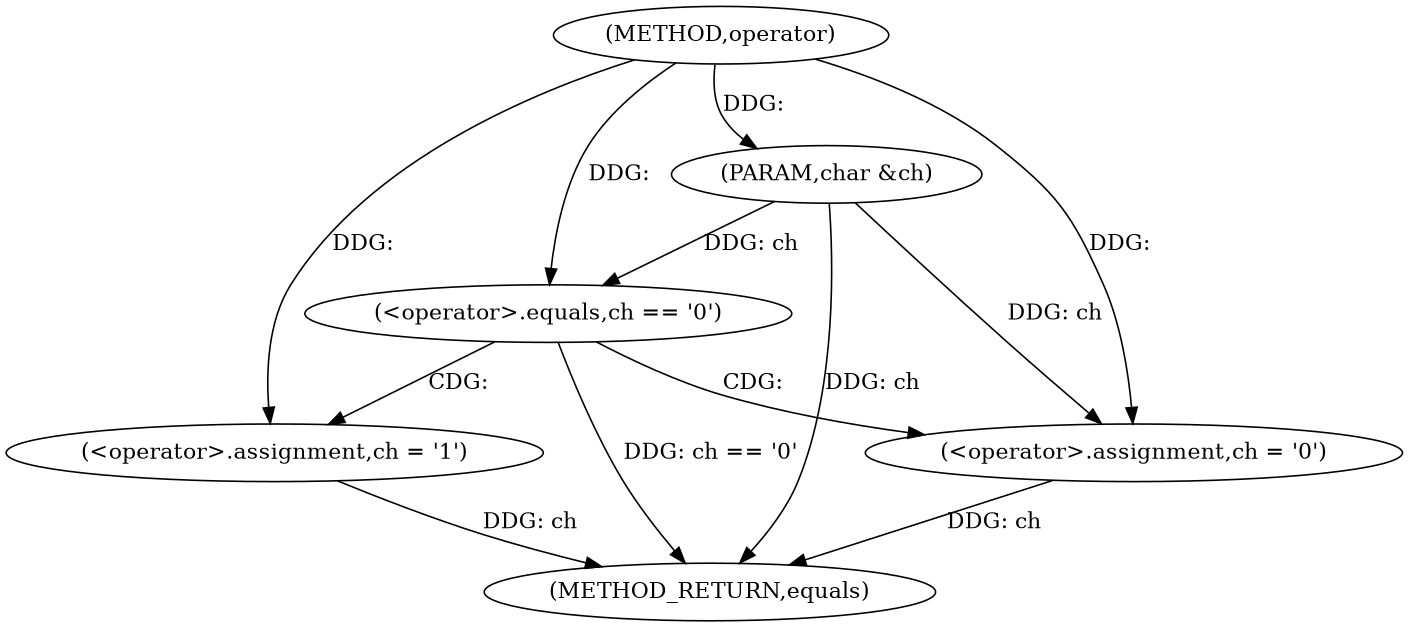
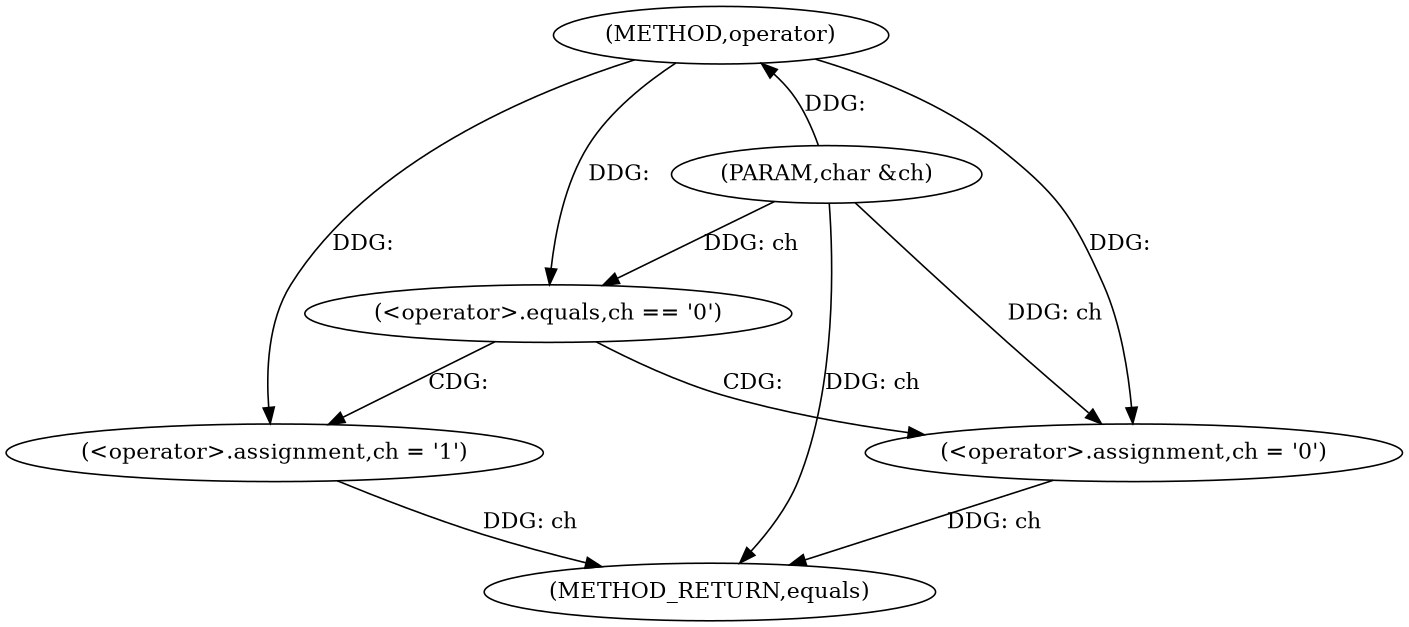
edge "(METHOD,operator)" -> "(PARAM,char &ch)": reversed
edge "(<operator>.equals,ch == '0')" -> "(METHOD_RETURN,equals)": removed, label "DDG: ch == '0'"
